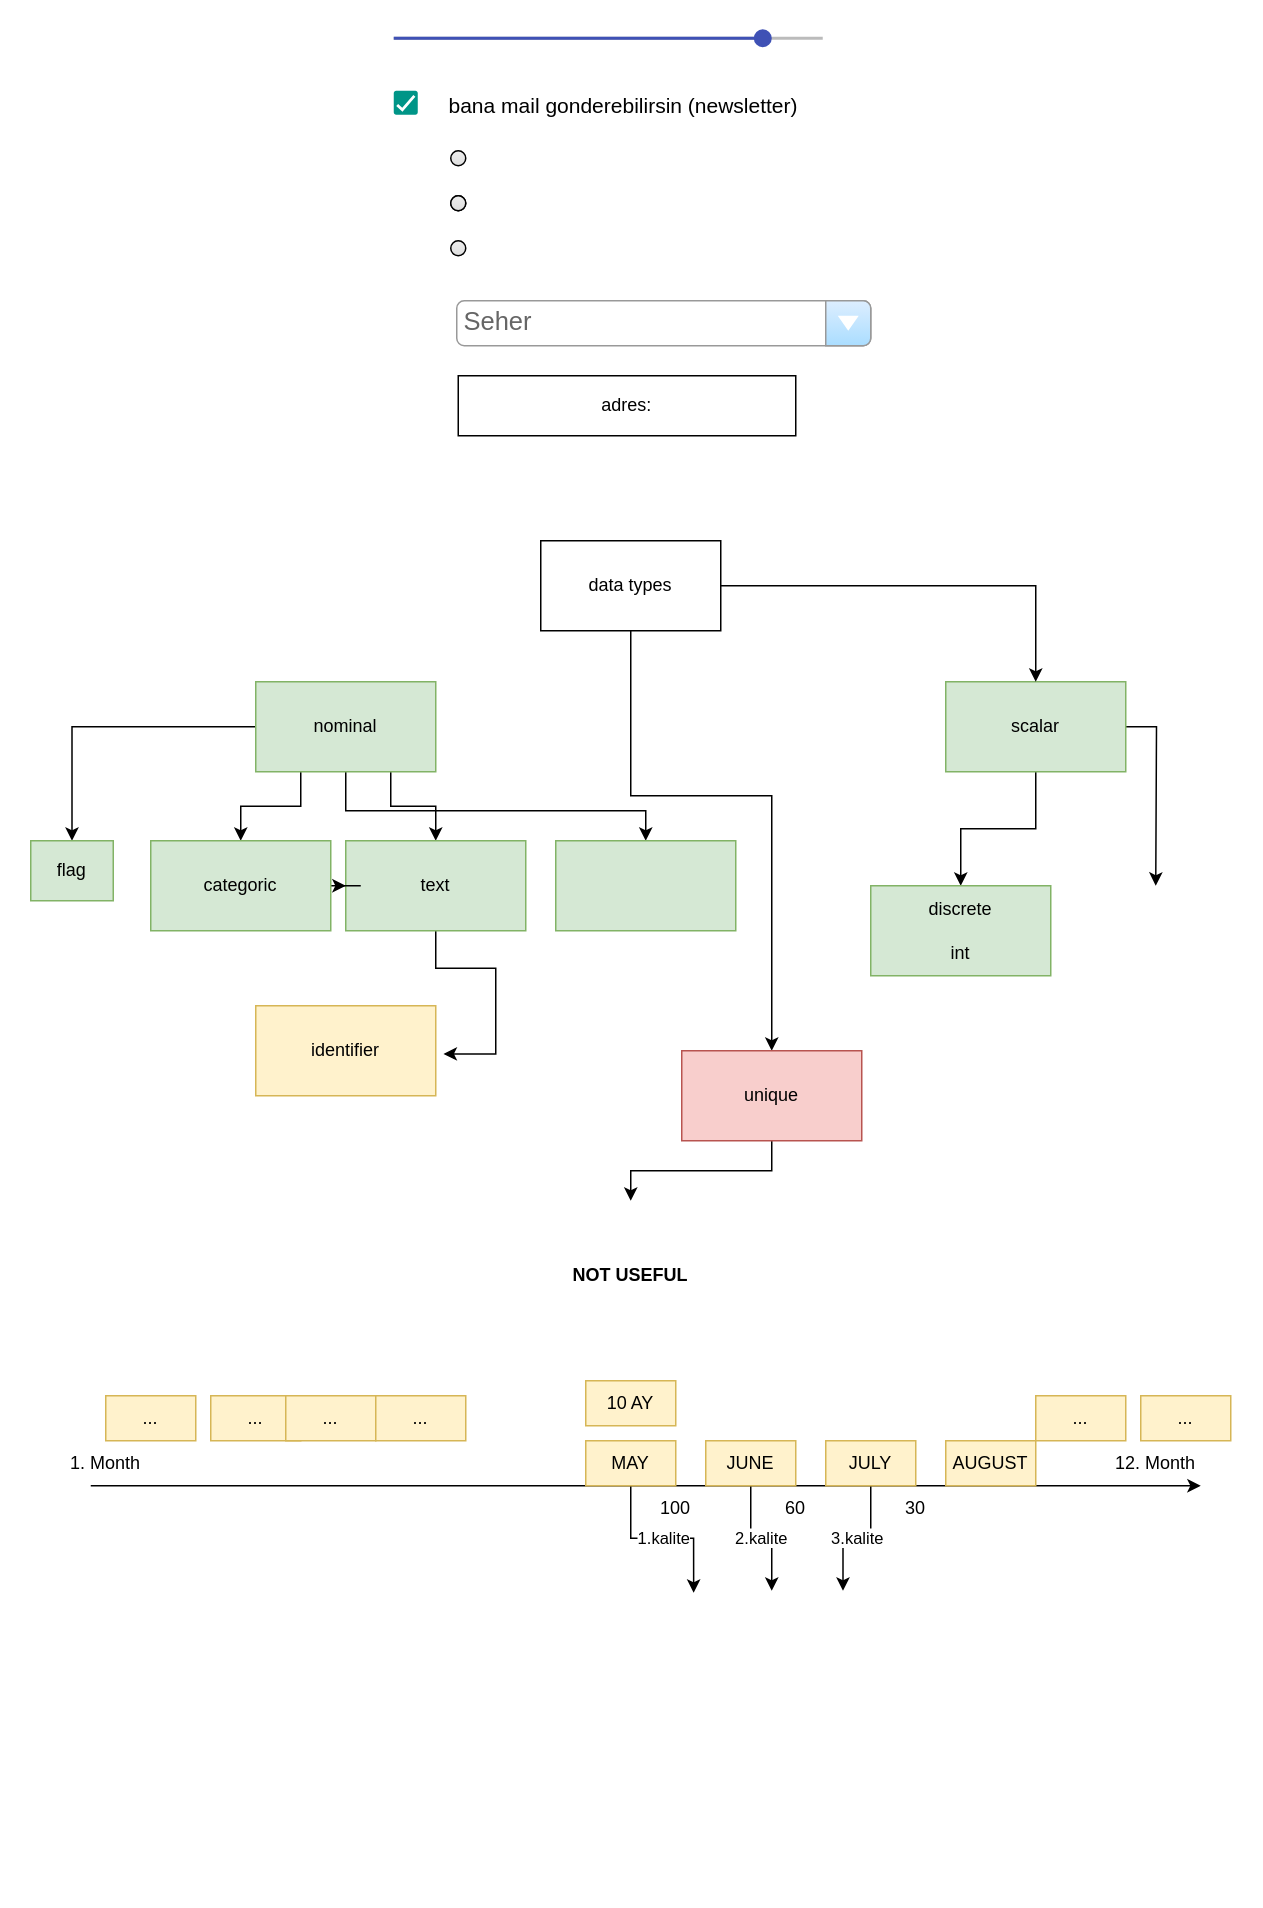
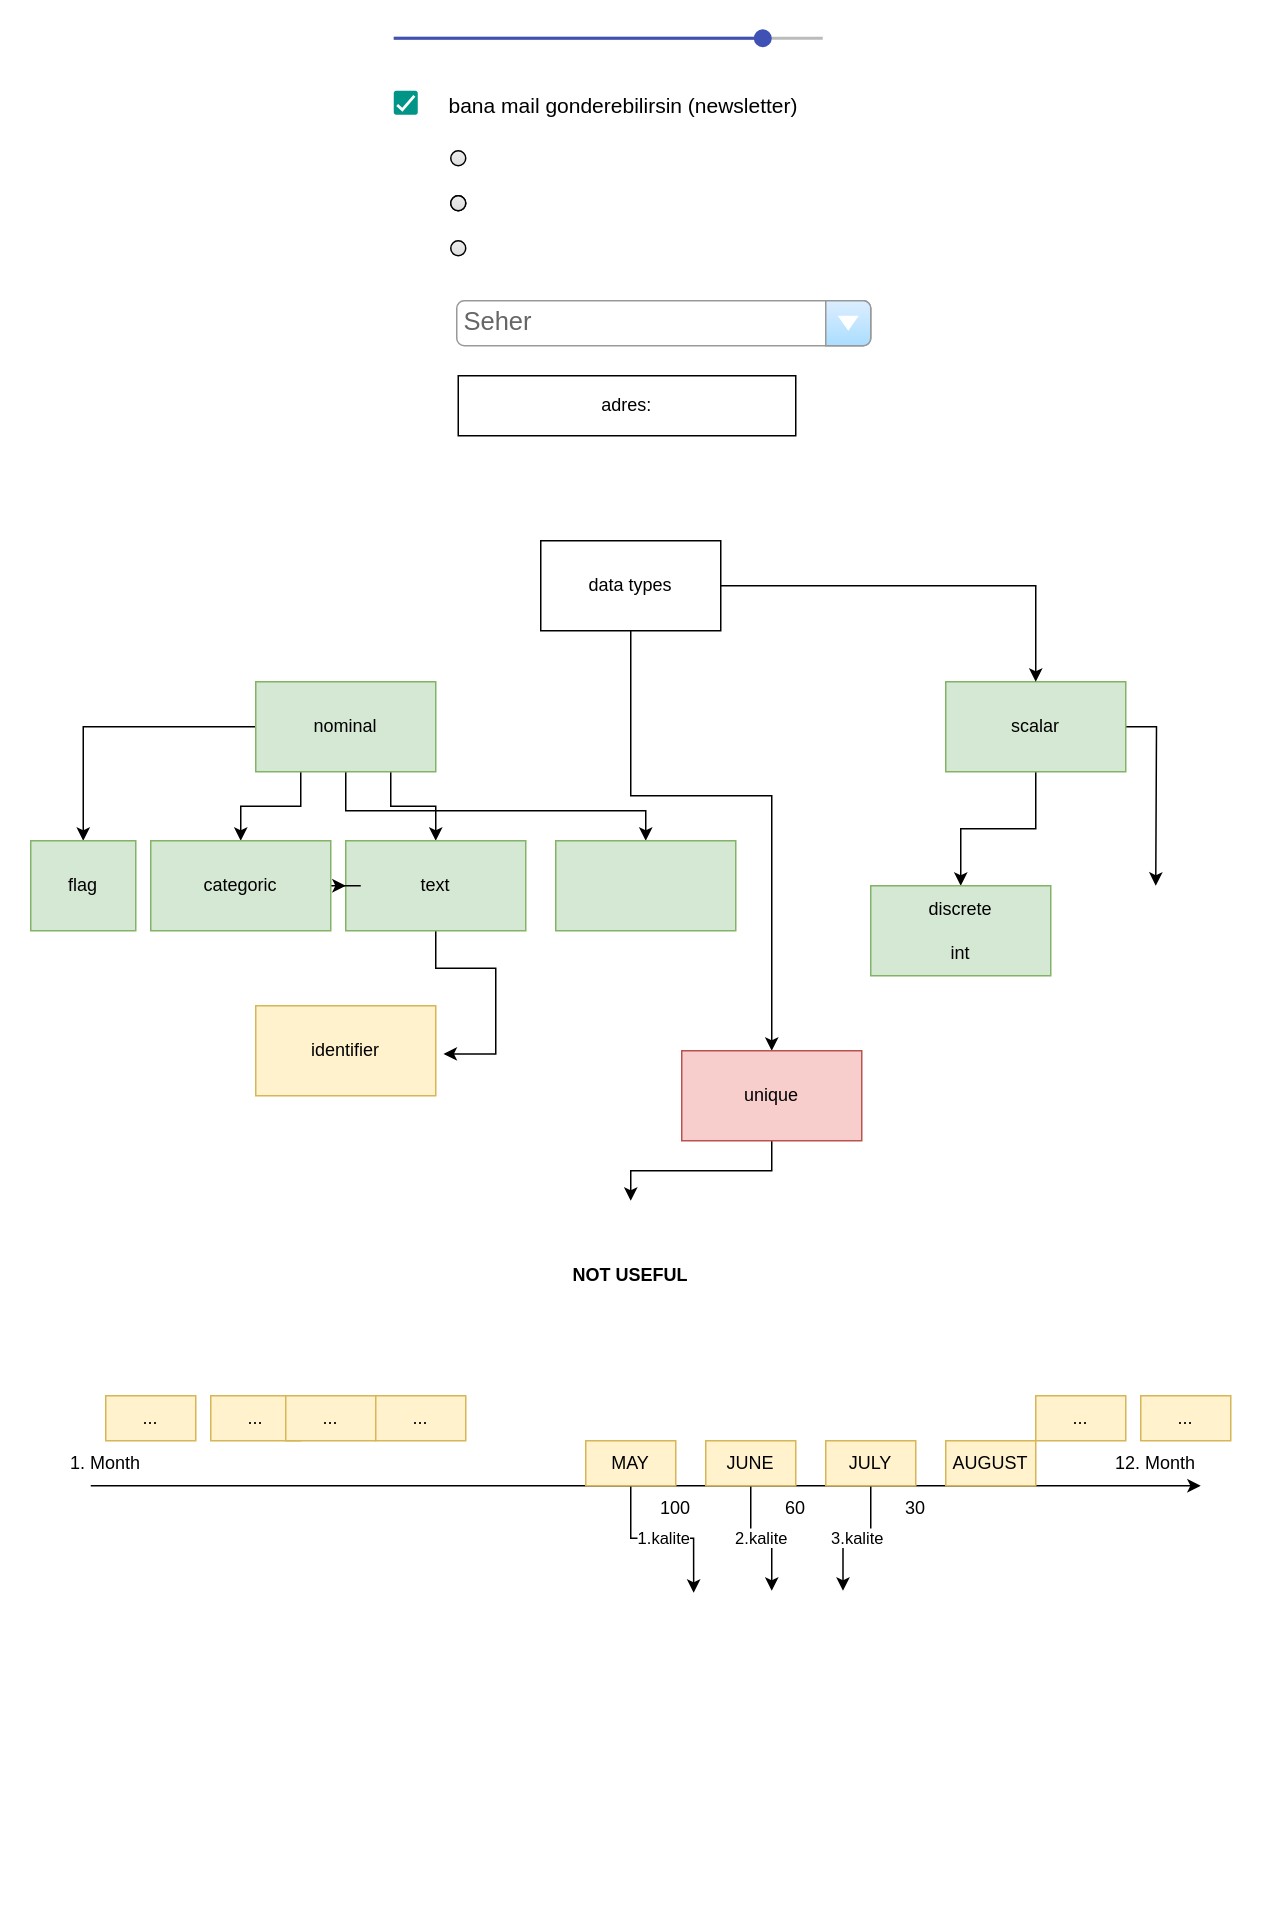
node "flag": size 83x60 -> 105x90
node "10 AY": removed
